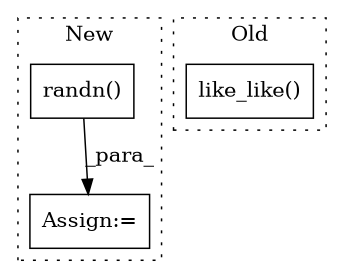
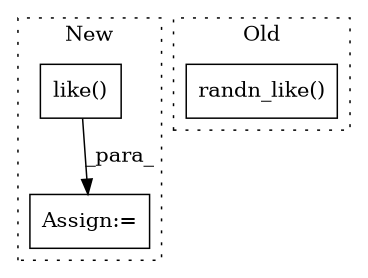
node "randn()": label "randn()" -> "like()"
node "like_like()": label "like_like()" -> "randn_like()"
